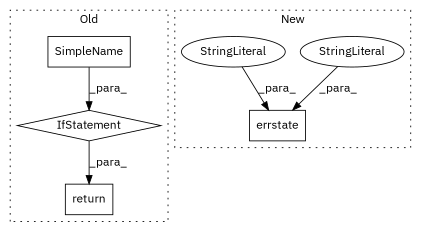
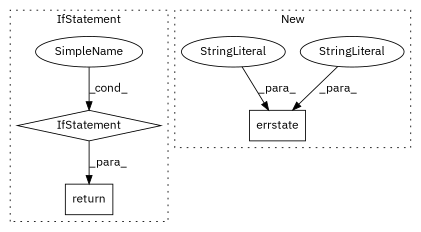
cluster "Old": label "Old" -> "IfStatement"
node "SimpleName": shape box -> ellipse
edge "SimpleName" -> "IfStatement": label "_para_" -> "_cond_"
